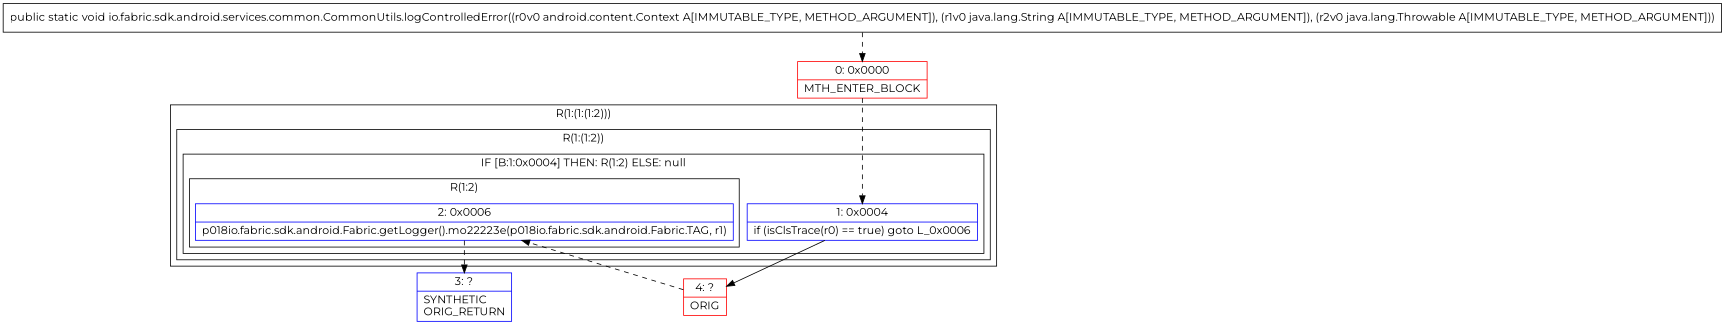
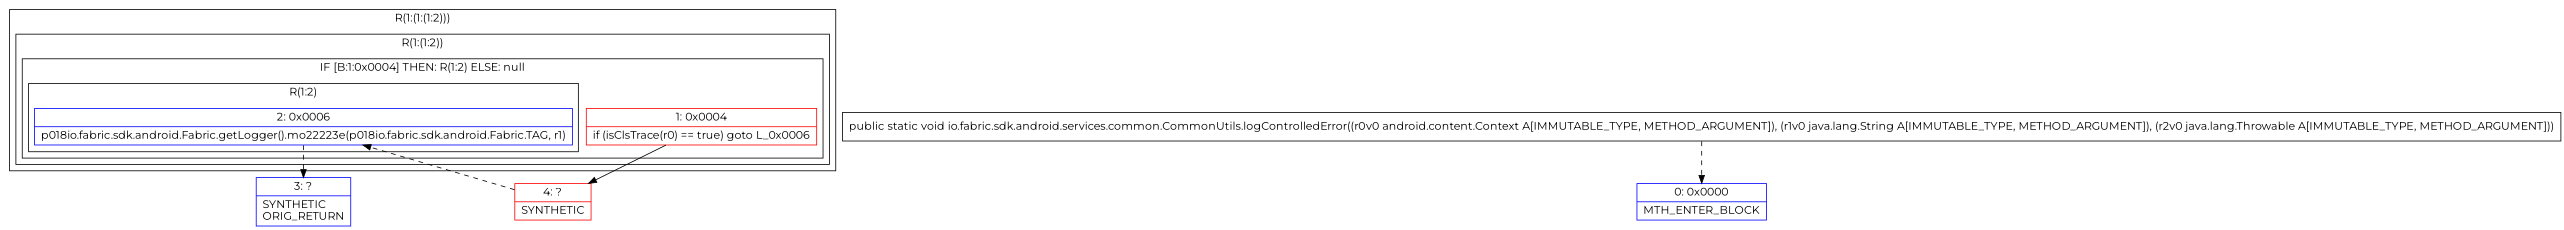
node "0: 0x0000": color red -> blue
edge "0: 0x0000" -> "1: 0x0004": removed
node "1: 0x0004": color blue -> red
node "4: ?": text "ORIG" -> "SYNTHETIC"
